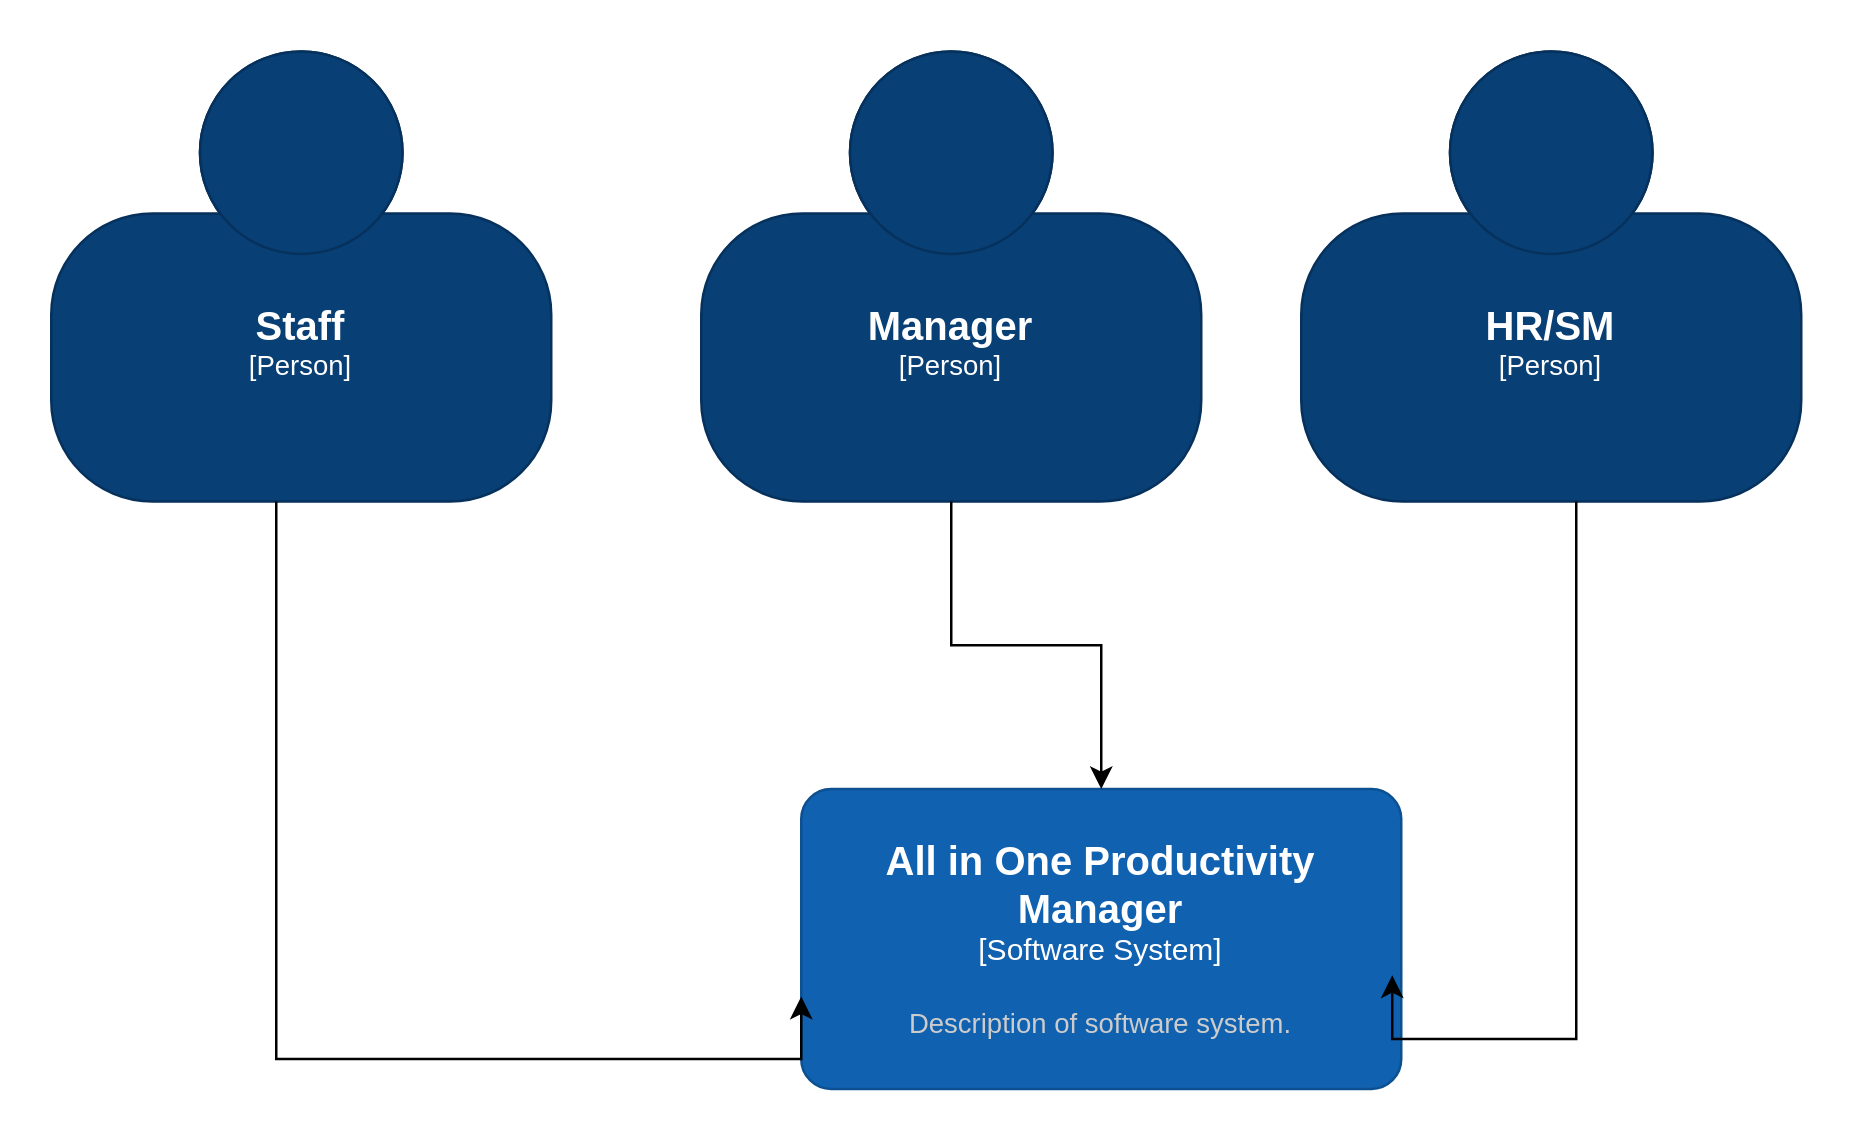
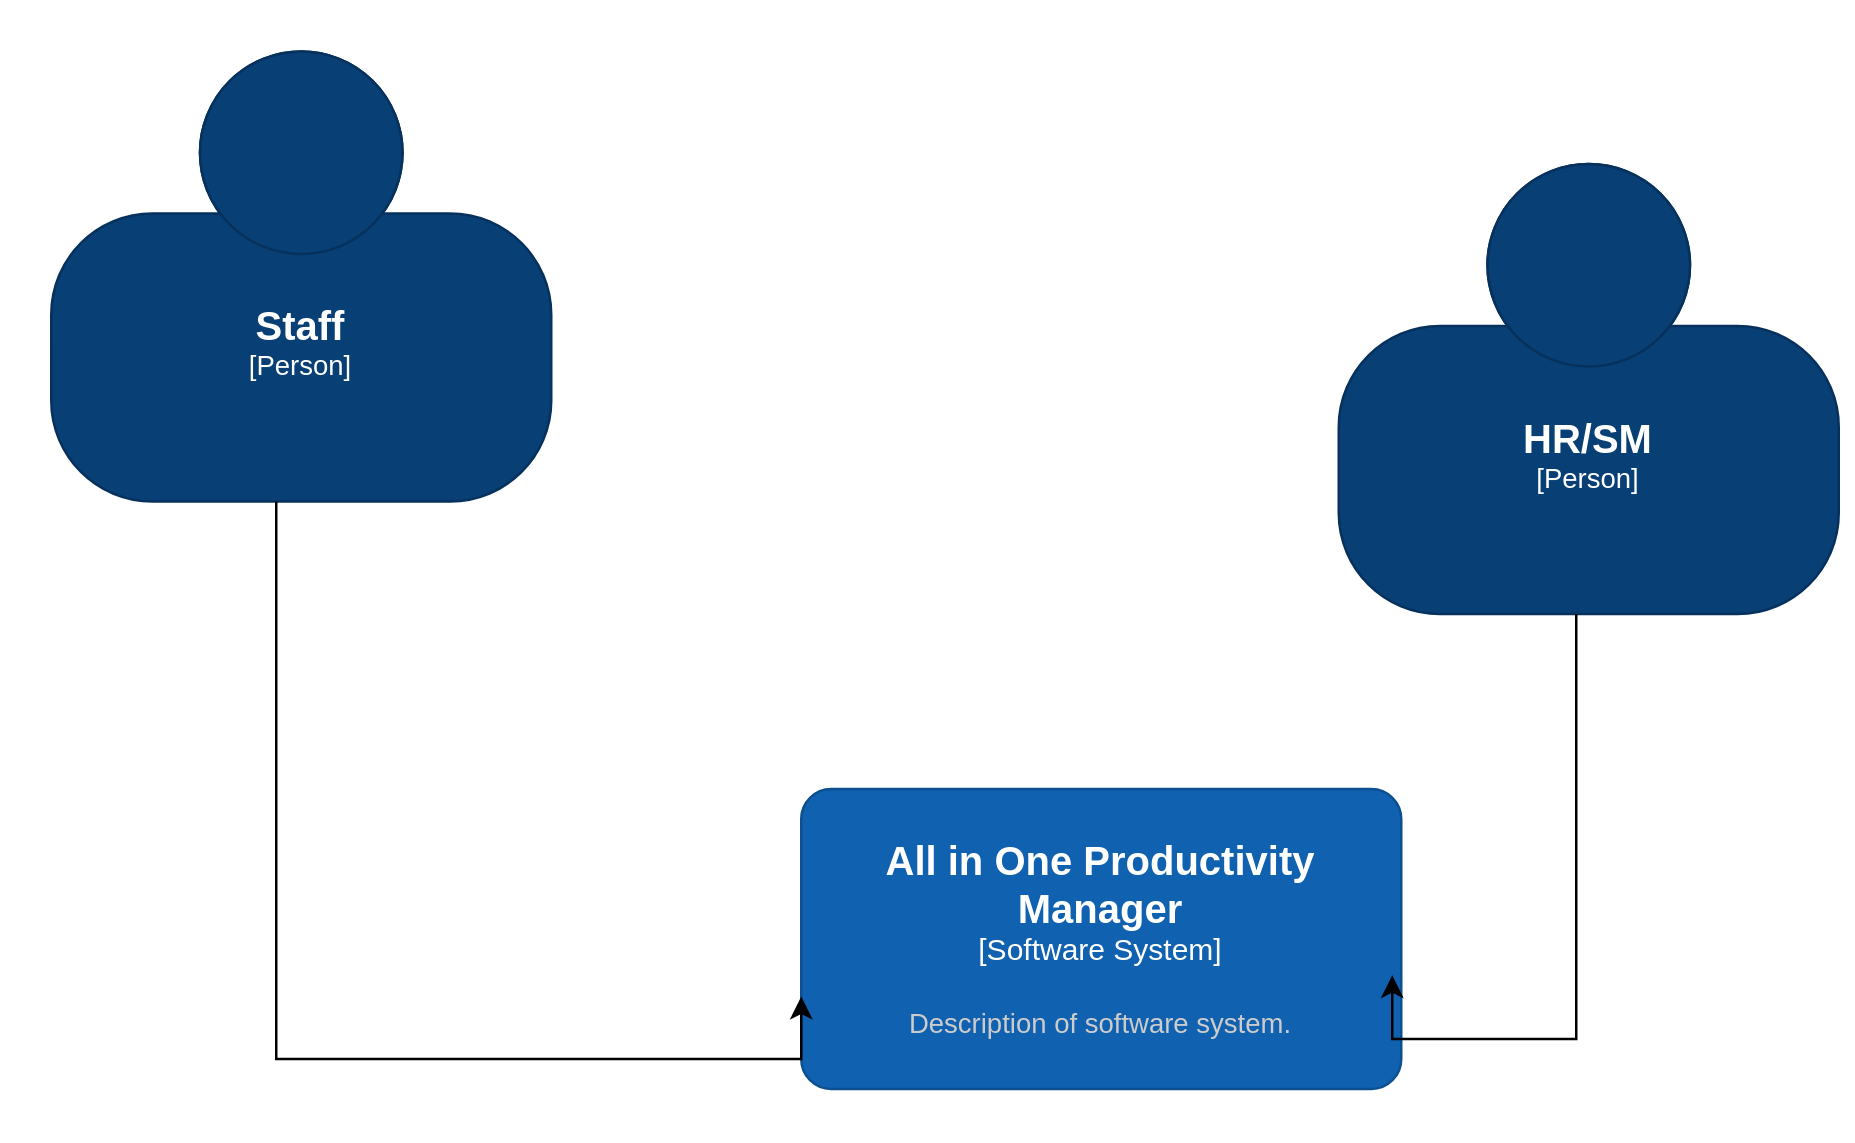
node "Manager [Person]": removed
node "HR/SM [Person]": moved (1551, 276) -> (1589, 389)
edge "Manager [Person]" -> "All in One Productivity Manager [Software System] Description of software system.": removed
